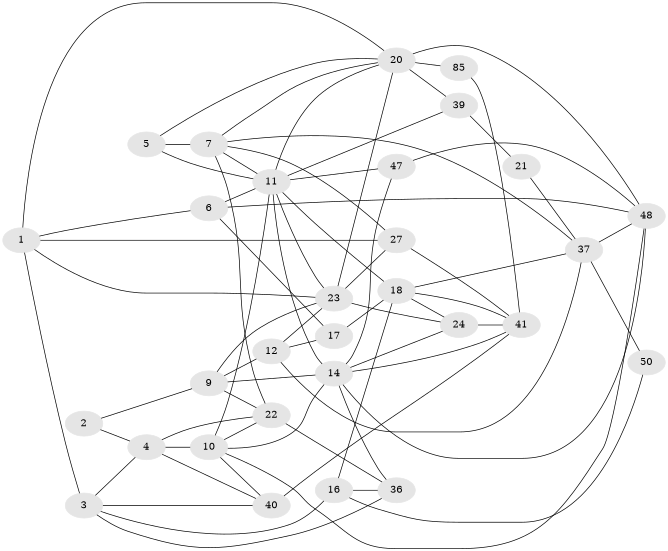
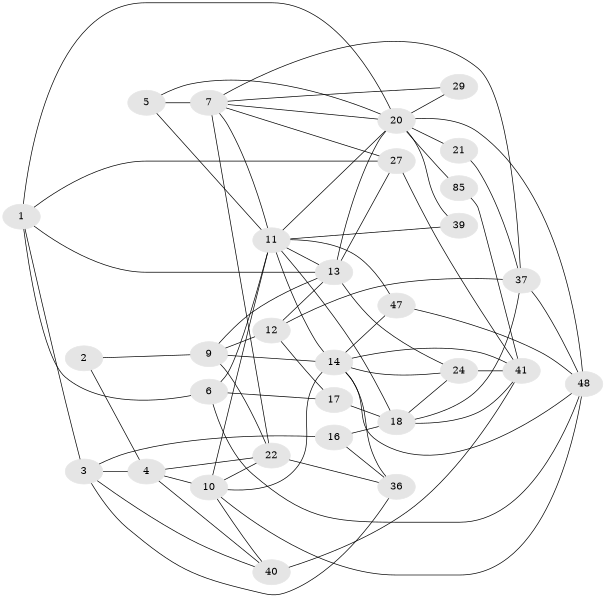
node "29": added
edge "39" -- "21": now "20" -- "21"
node "23": label "23" -> "13"
node "50": removed
